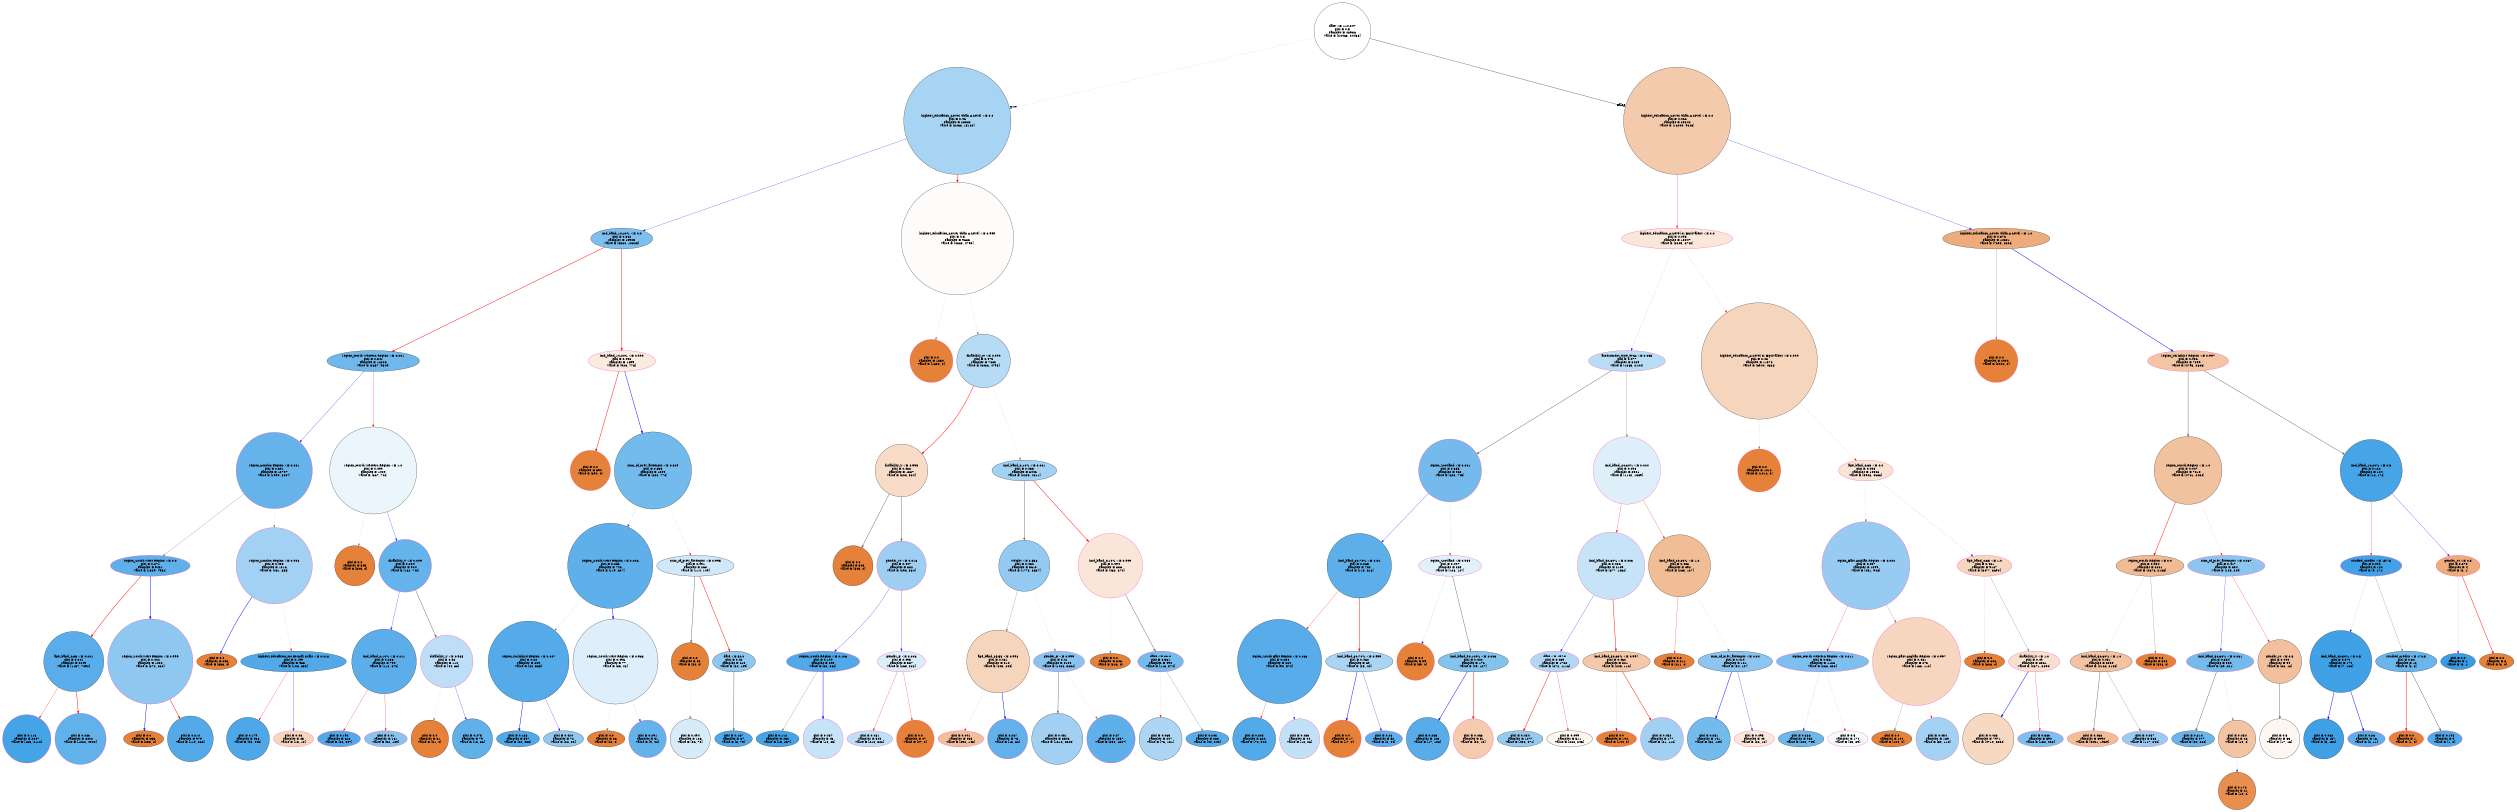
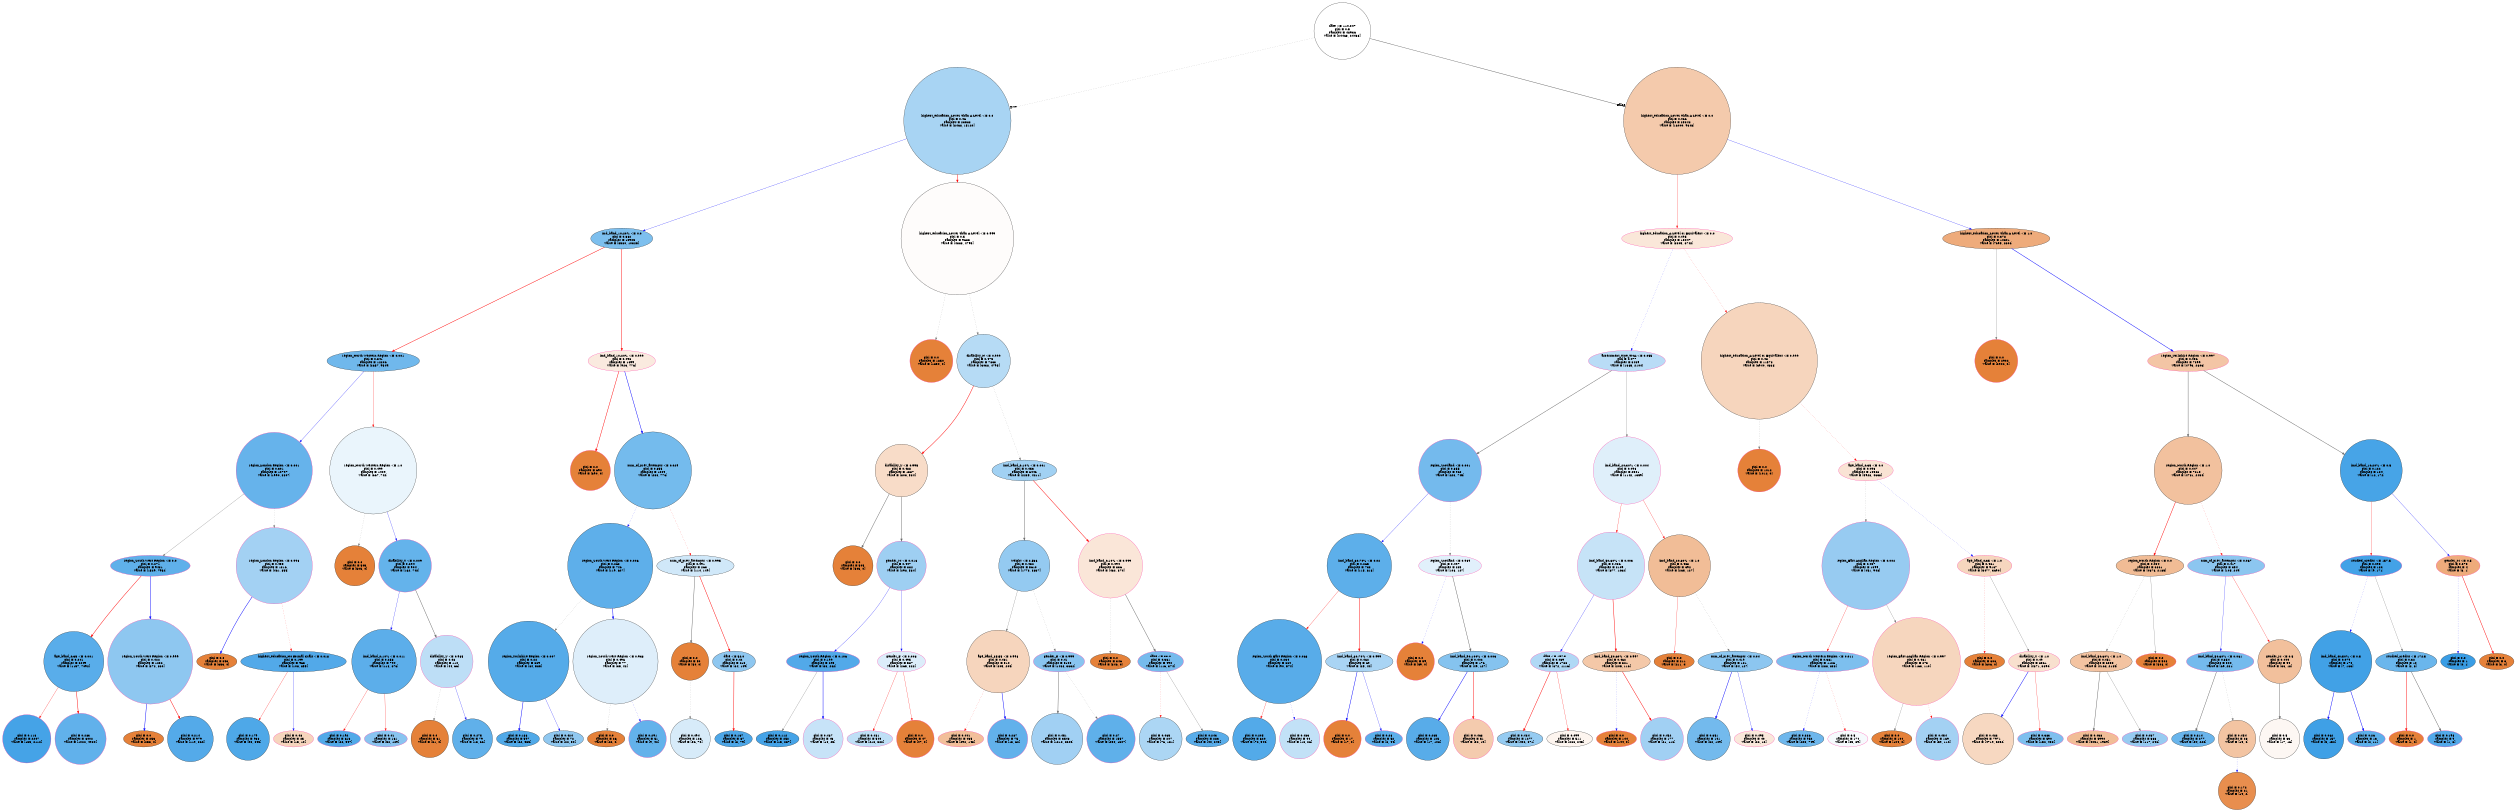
edge "date <= 52.0 gini = 0.42 samples = 213 value = [64, 149]" -> "gini = 0.167 samples = 87 value = [8, 79]": color gray40 -> red
